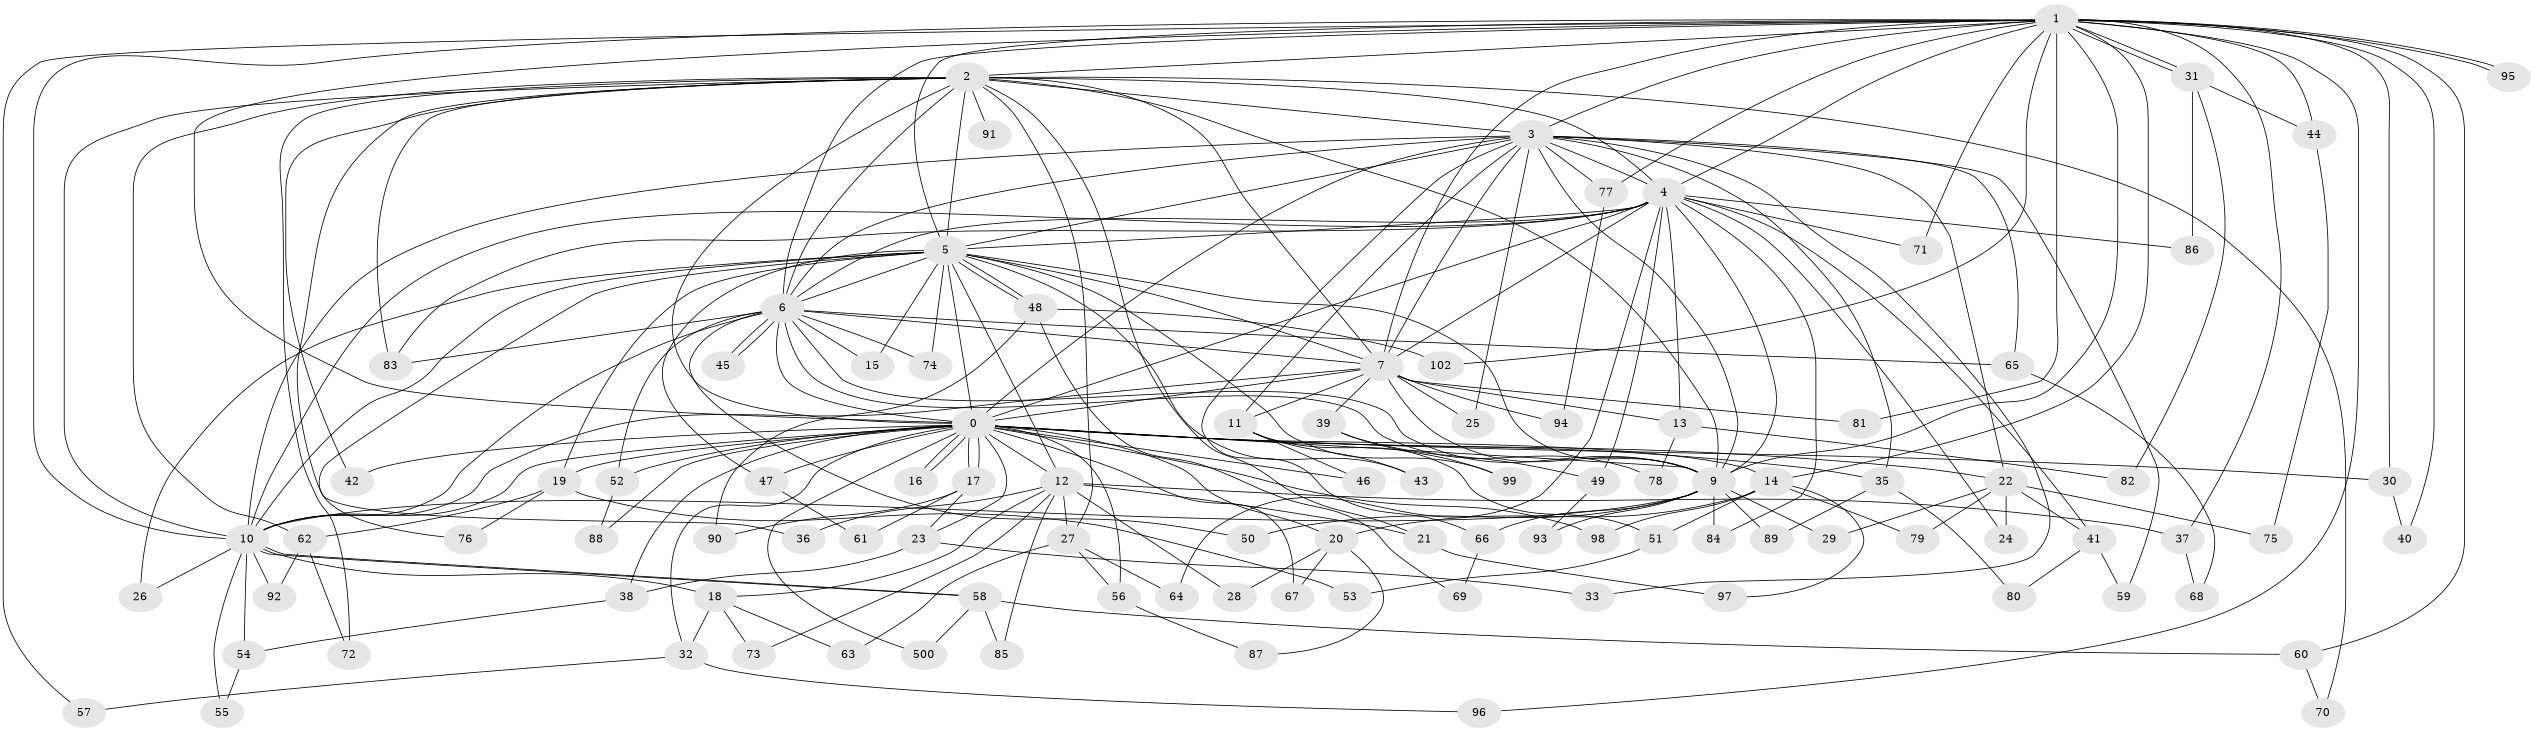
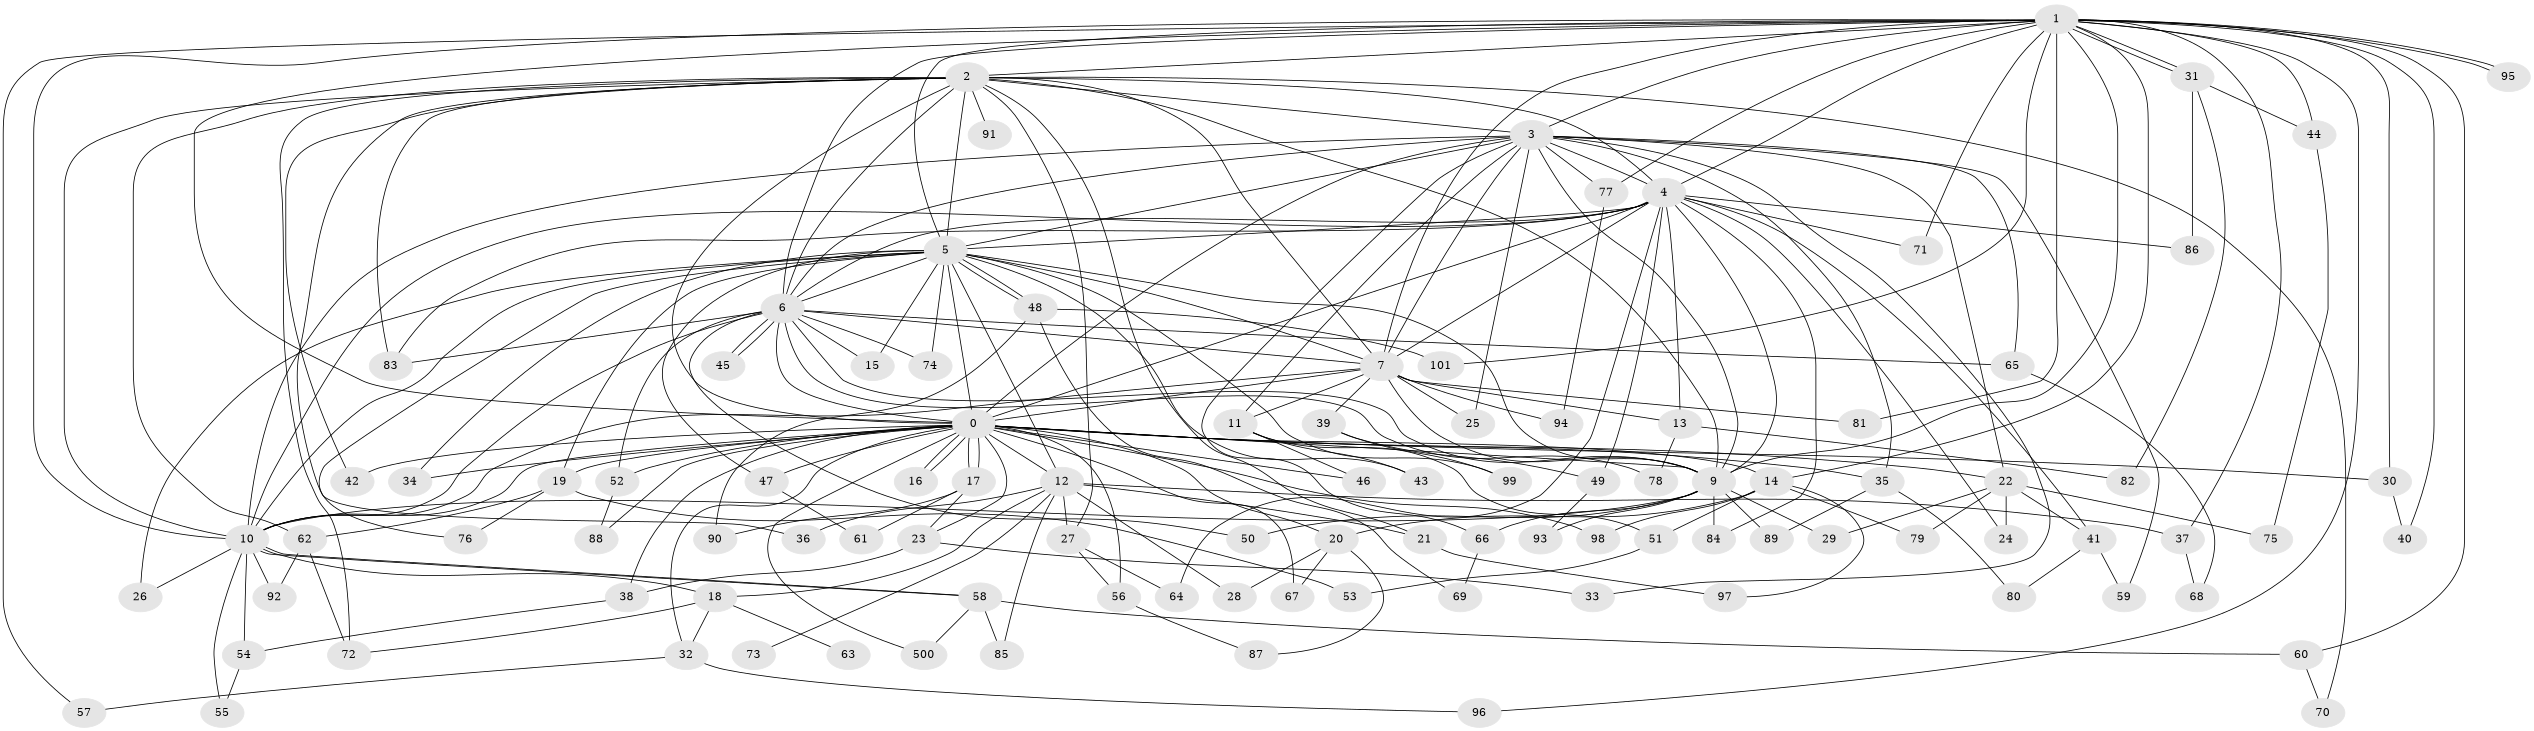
node "102": label "102" -> "101"
node "34": added
edge "27" -- "63": removed
edge "18" -- "73": now "18" -- "72"
